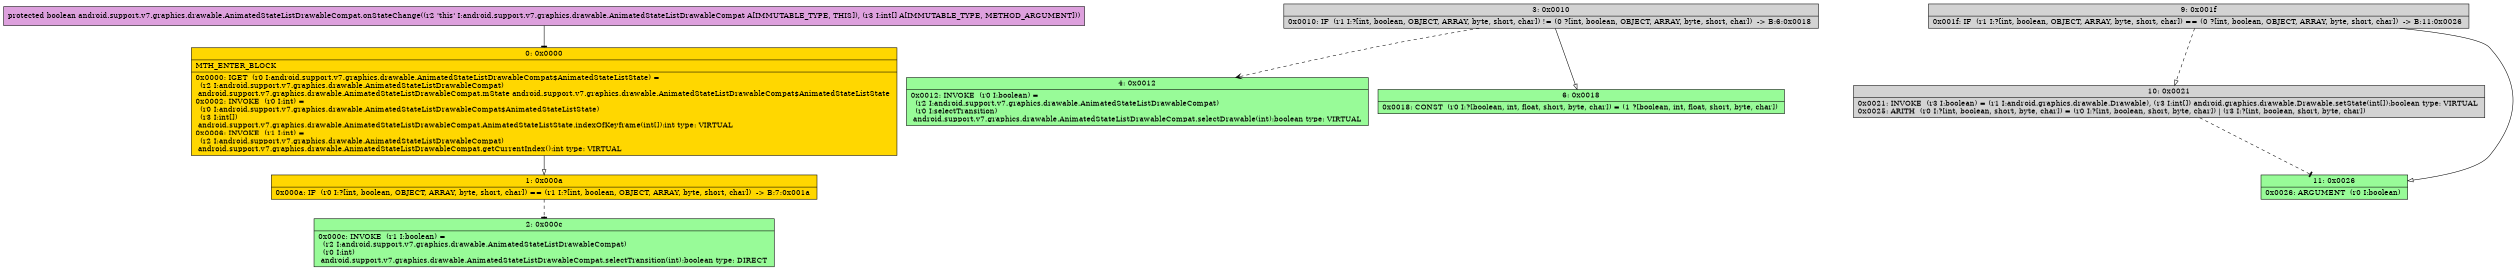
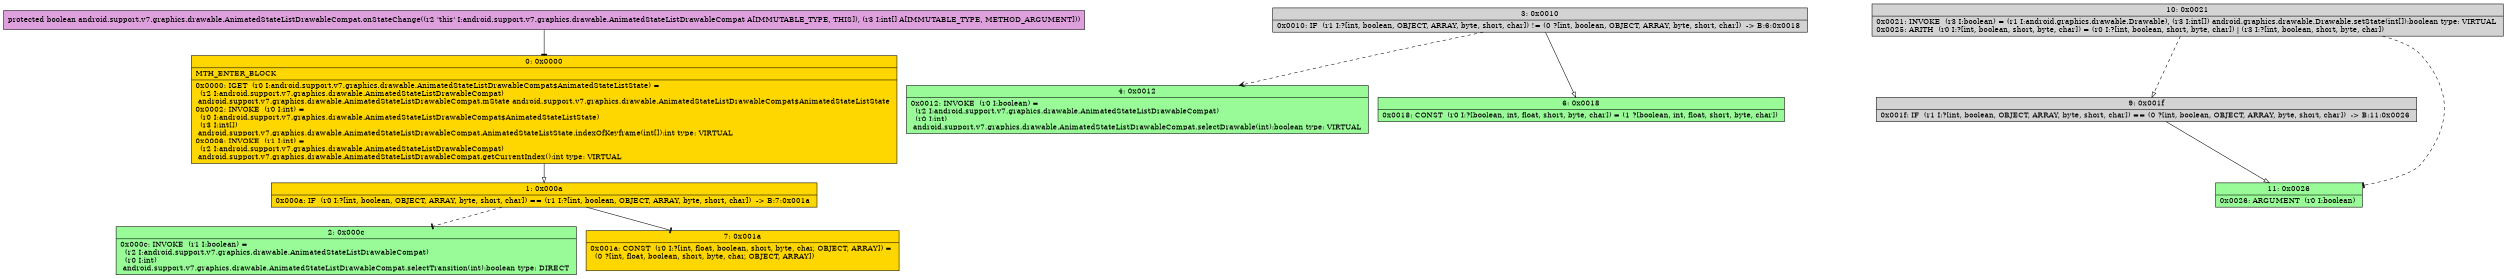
edge "9: 0x001f" -> "10: 0x0021": reversed
node "4: 0x0012": text "(r0 I:selectTransition)" -> "(r0 I:int)"
node "7: 0x001a": added
